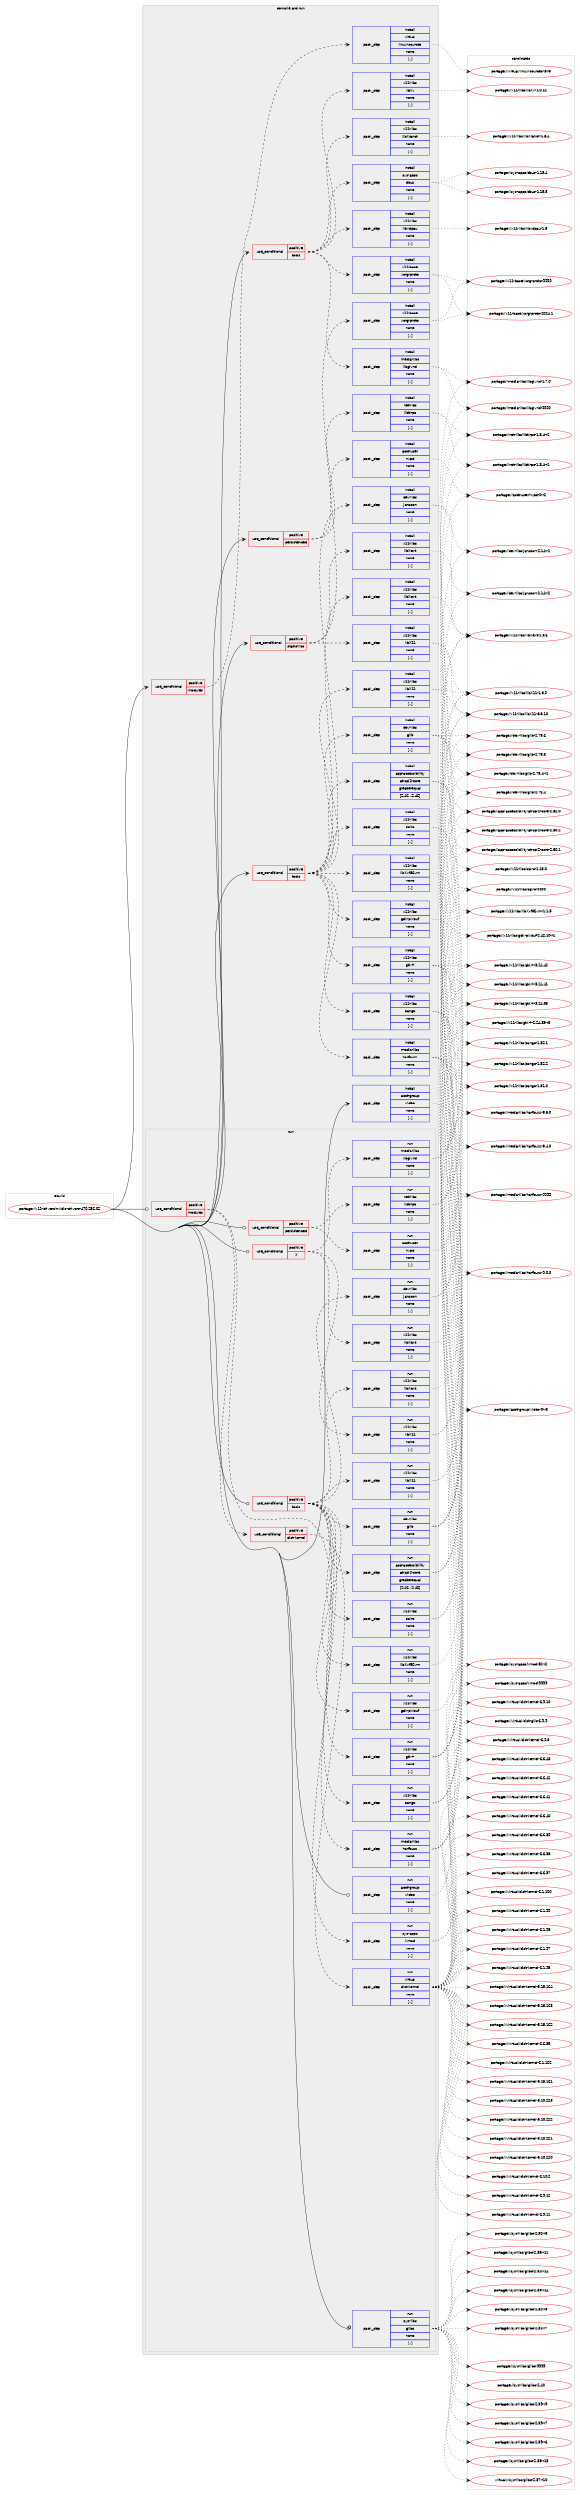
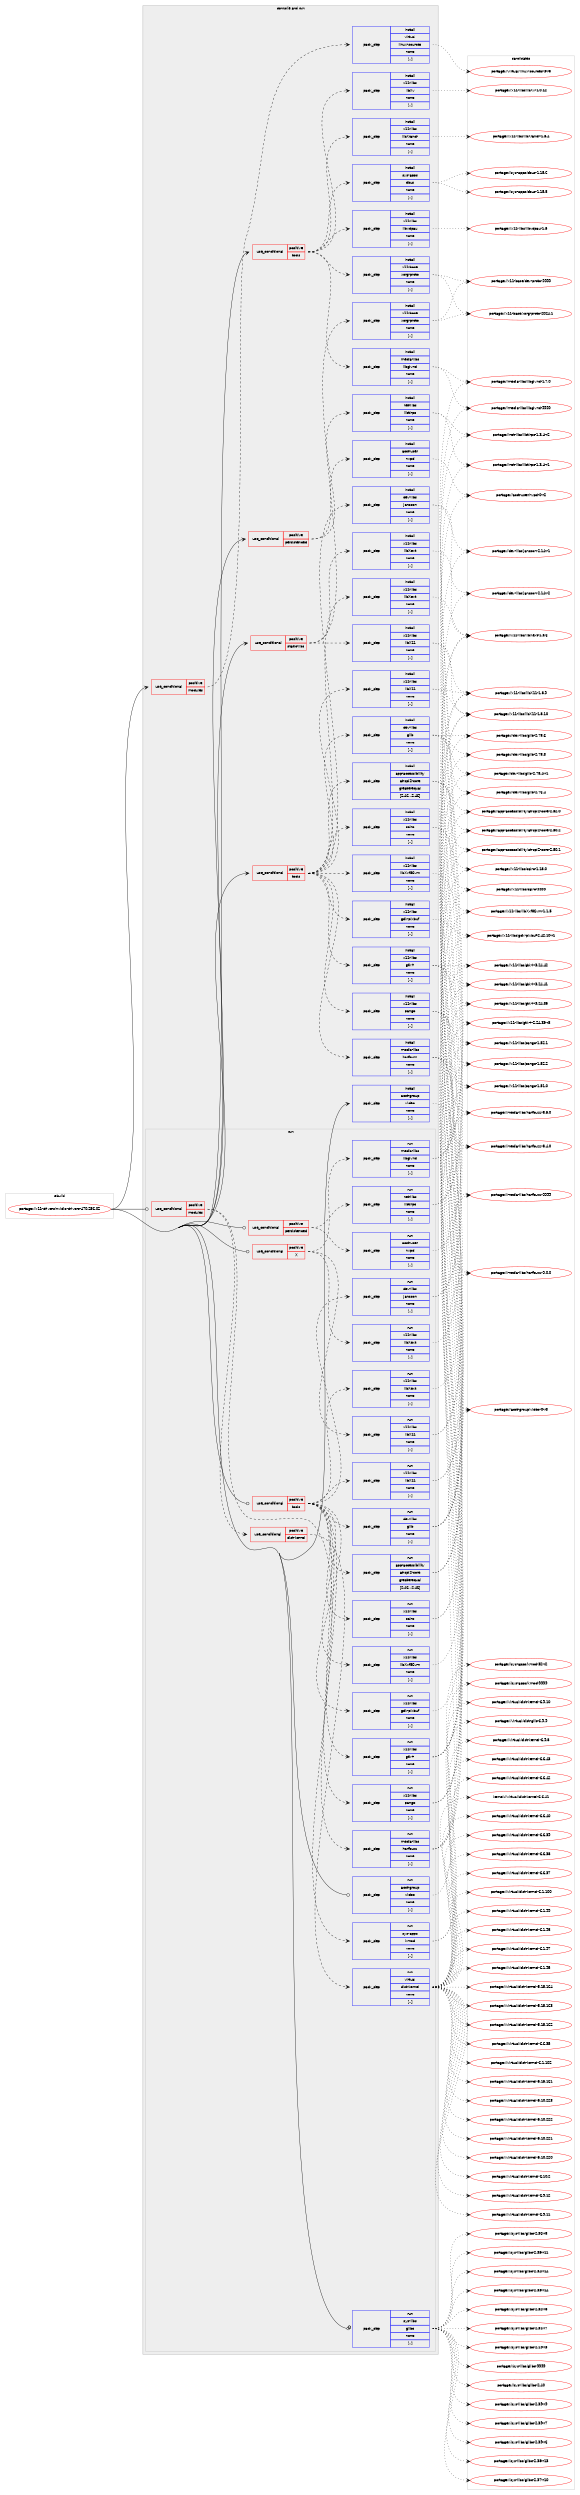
node "portage://sys-apps/dbus-1.15.4": label "portage://sys-apps/dbus-1.15.4" -> "portage://sys-apps/dbus-1.15.6"
node "portage://x11-base/xorg-proto-9999": label "portage://x11-base/xorg-proto-9999" -> "portage://x11-base/dev-proto-9999"
node "portage://x11-libs/libX11-8.8.10": label "portage://x11-libs/libX11-8.8.10" -> "portage://x11-libs/libX11-1.8.10"
node "portage://virtual/dist-kernel-6.6.41": label "portage://virtual/dist-kernel-6.6.41" -> "kernel://virtual/dist-kernel-6.6.41"
node "portage://sys-libs/glibc-2.19-r3": added
node "virtual://sys-libs/glibc-2.37-r10": label "virtual://sys-libs/glibc-2.37-r10" -> "portage://sys-libs/glibc-2.37-r10"
